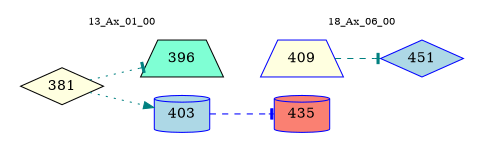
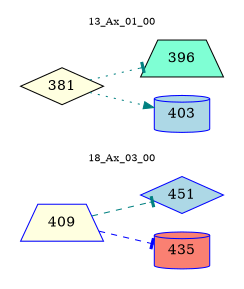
cluster "18_Ax_06_00": label "18_Ax_06_00" -> "18_Ax_03_00"
edge "403" -> "435": now "409" -> "435"
